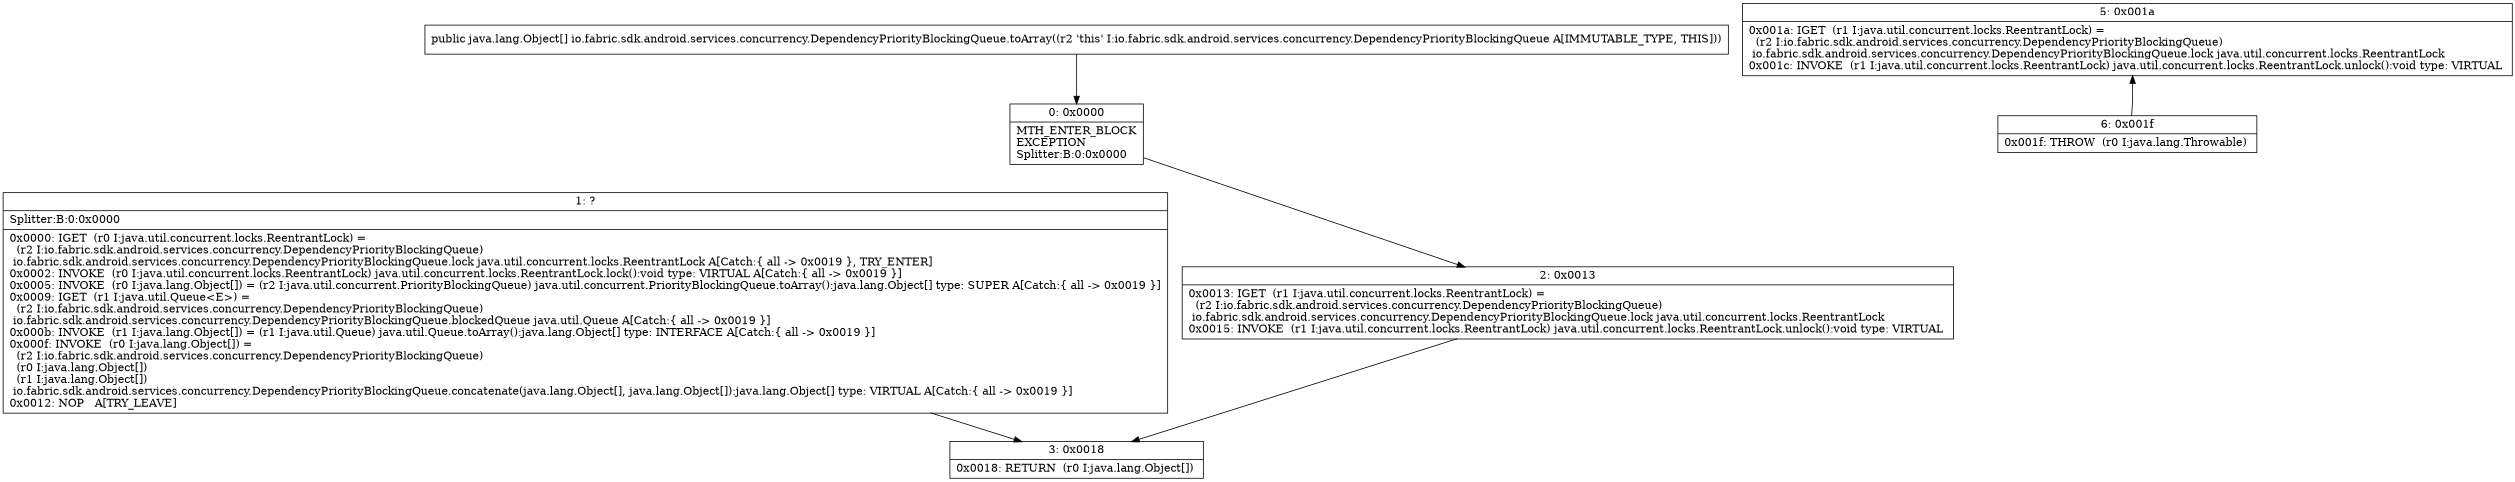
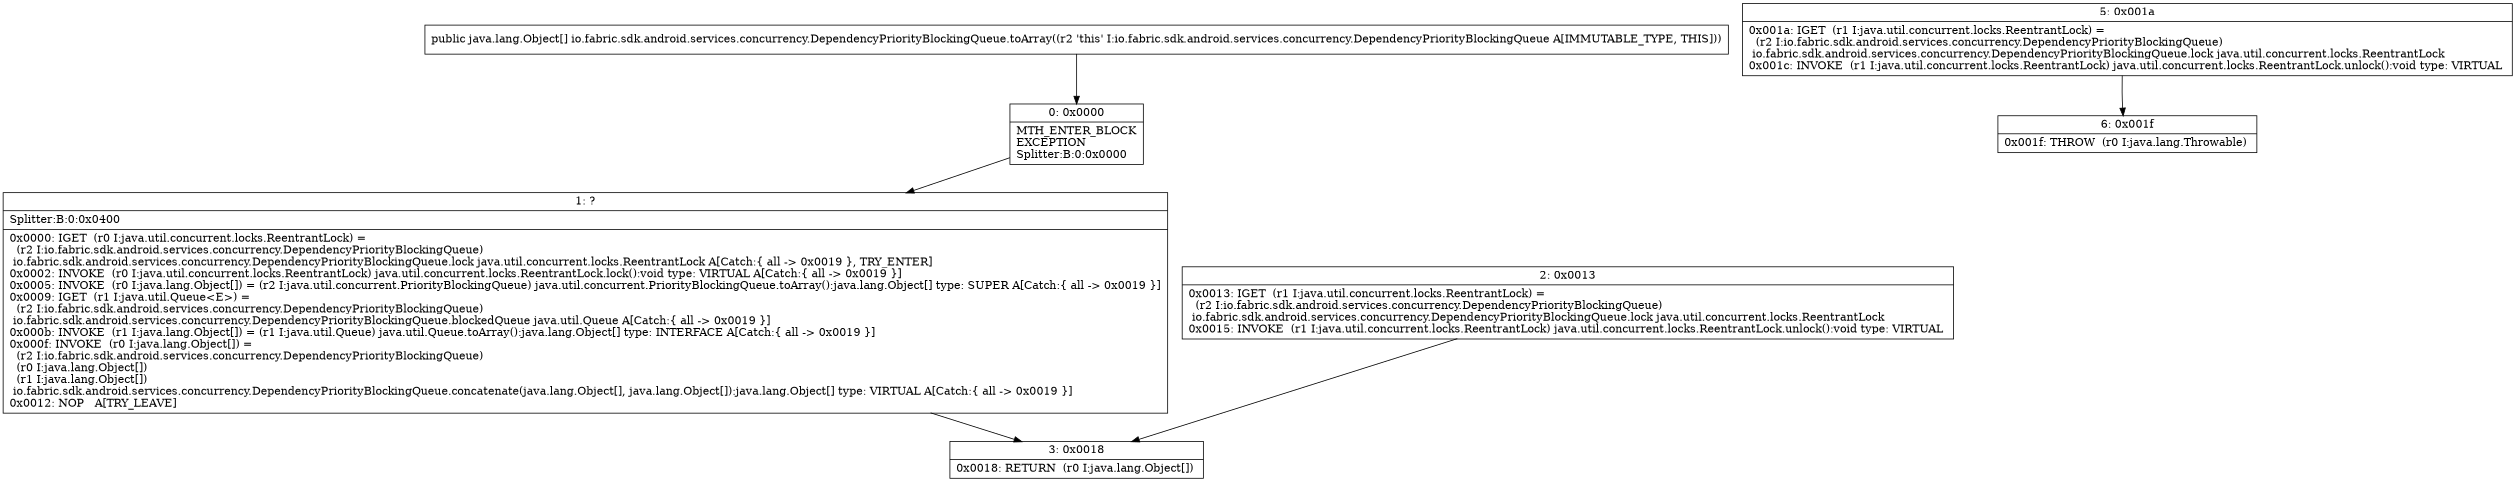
edge "6: 0x001f" -> "5: 0x001a": reversed
edge "0: 0x0000" -> "2: 0x0013": now "0: 0x0000" -> "1: ?"
node "1: ?": text "Splitter:B:0:0x0000" -> "Splitter:B:0:0x0400"
